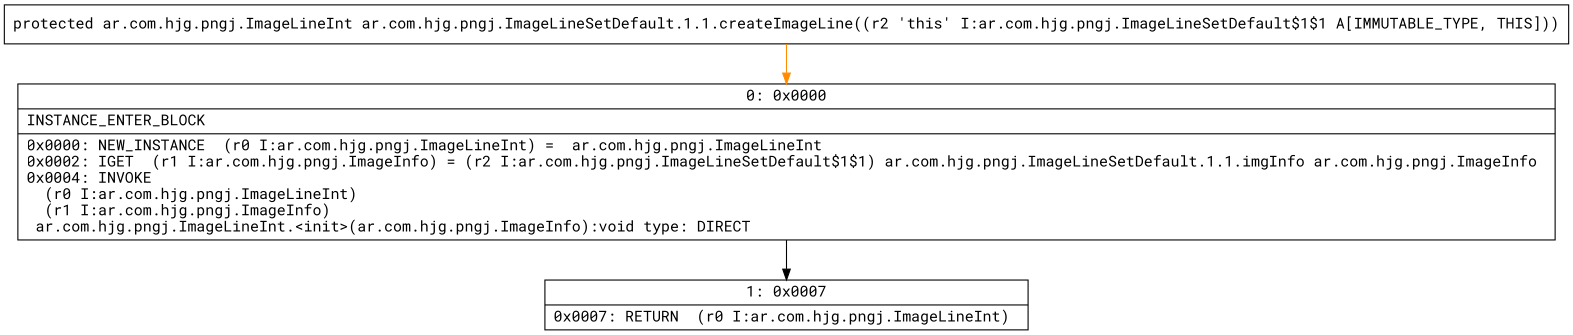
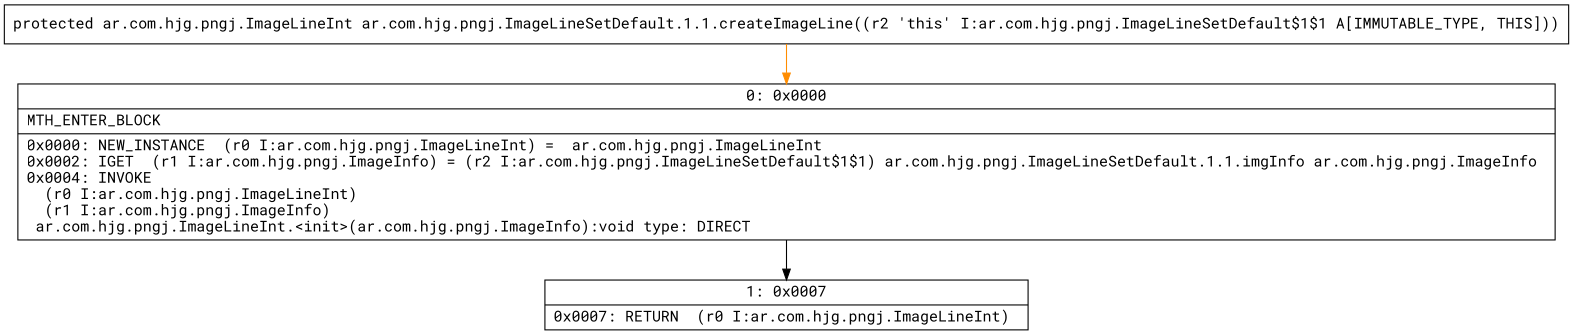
node "0: 0x0000": text "INSTANCE_ENTER_BLOCK" -> "MTH_ENTER_BLOCK"
